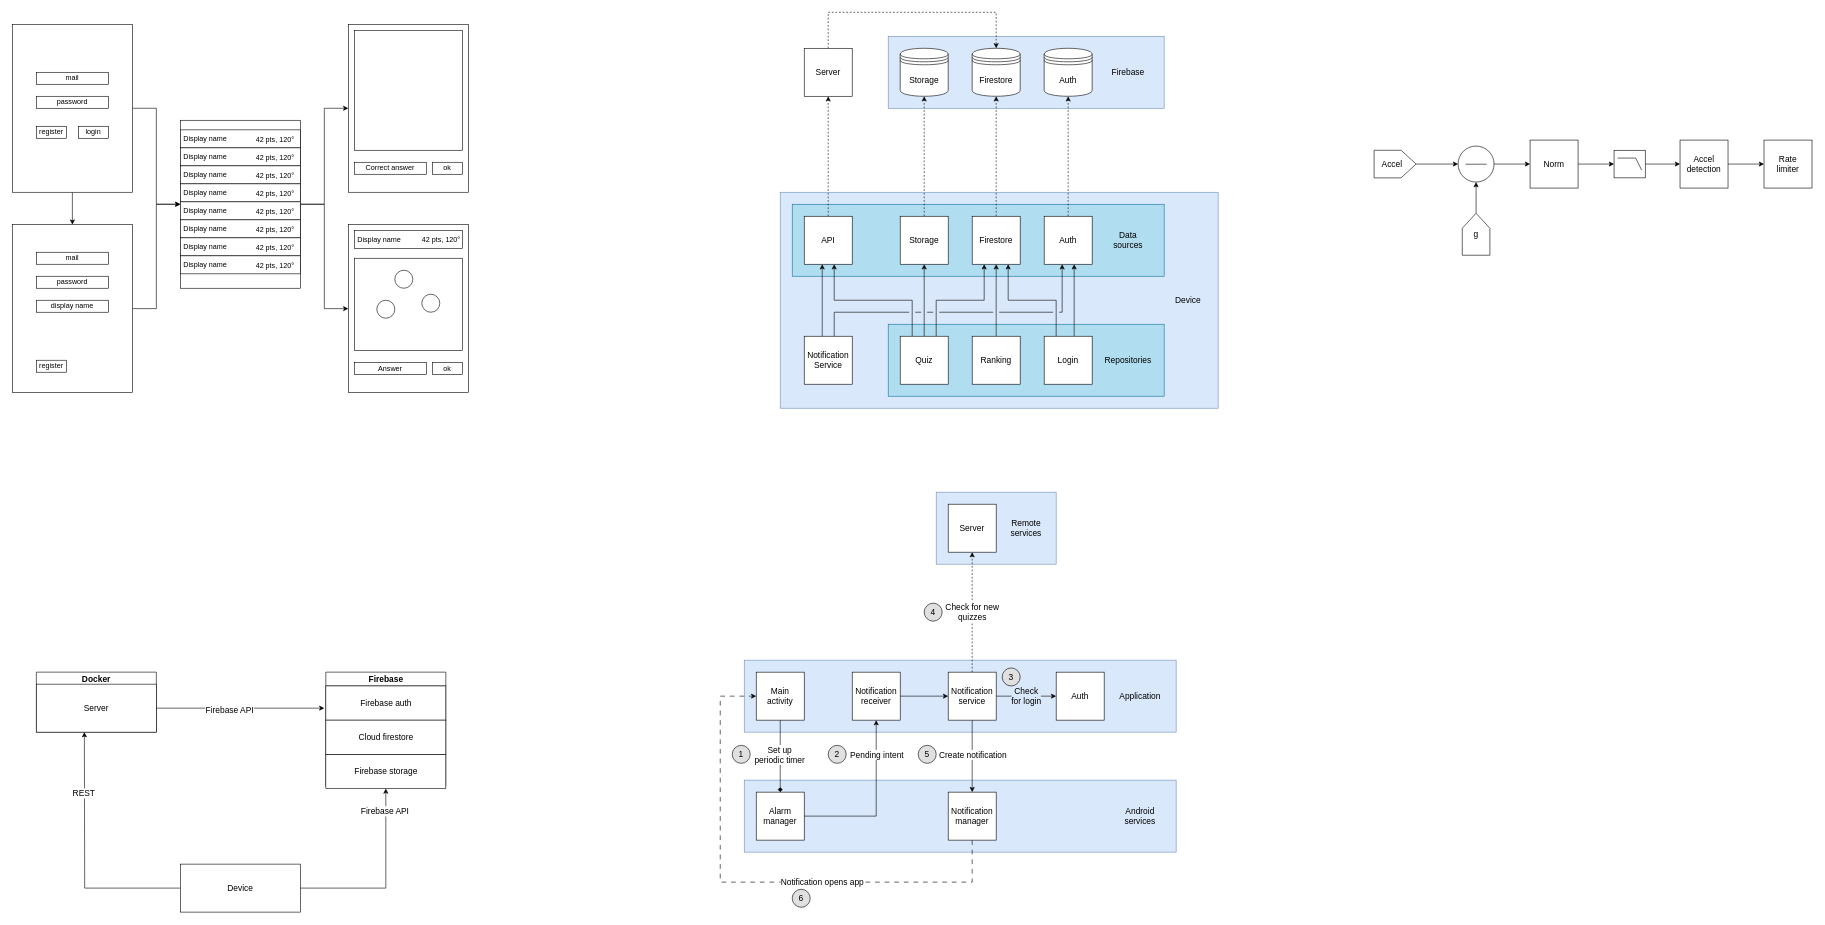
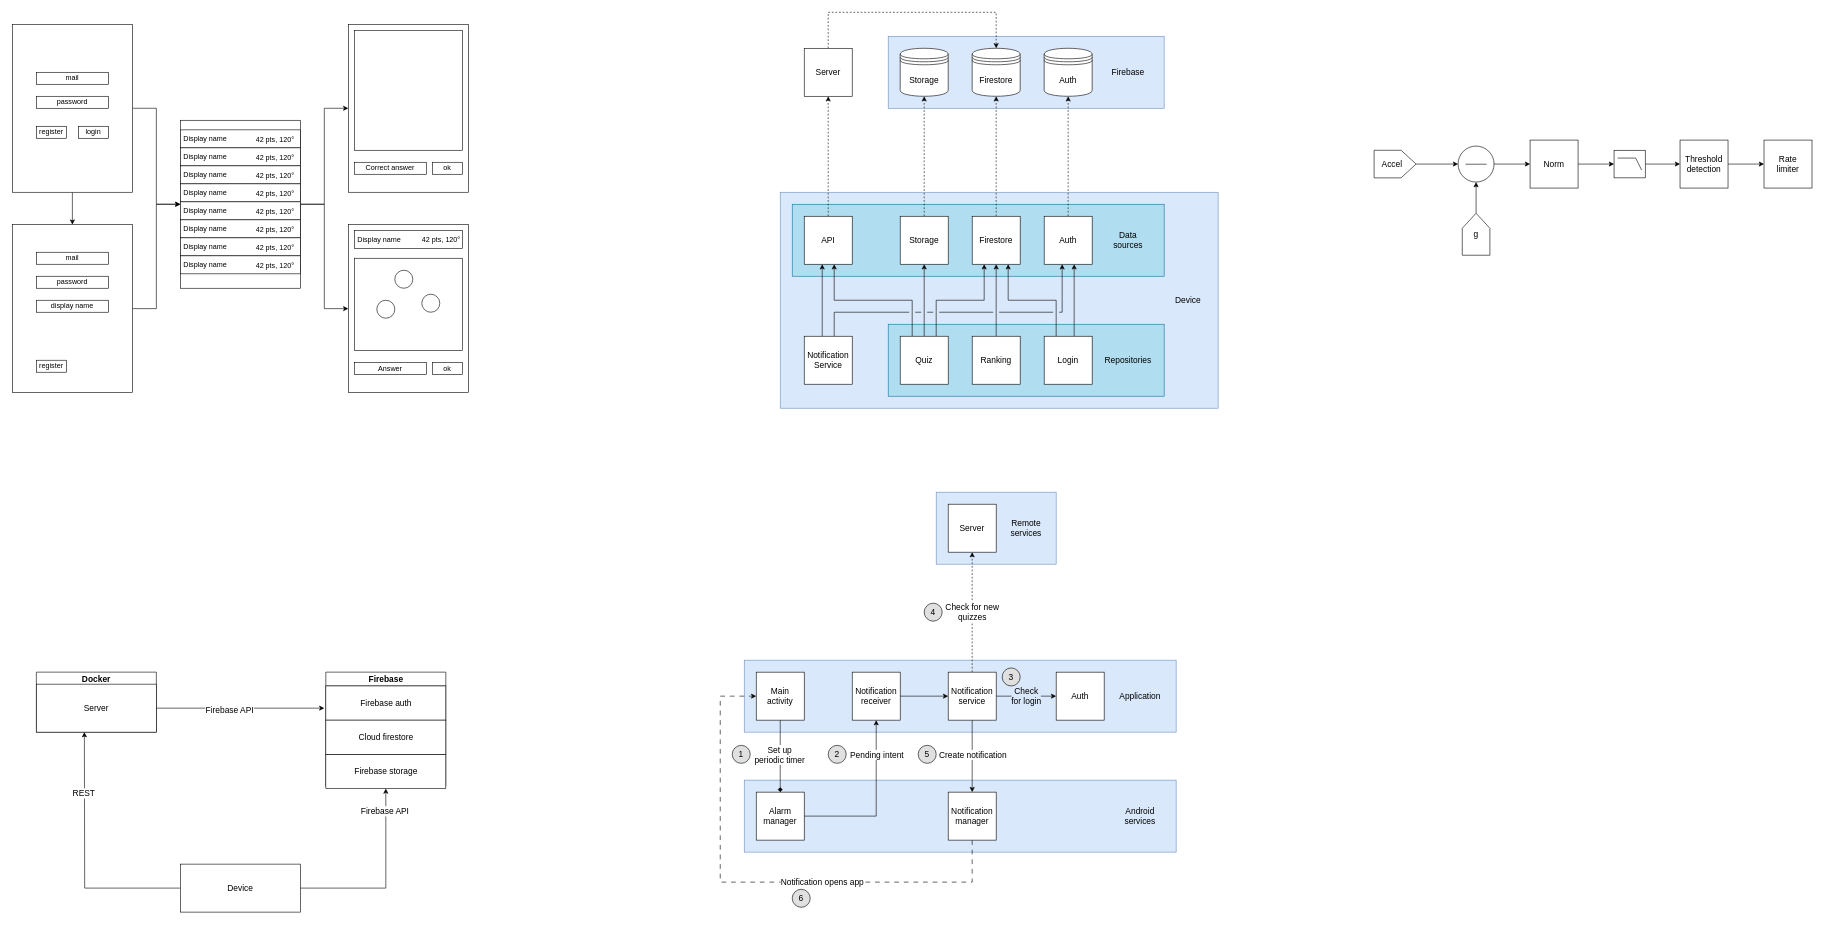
node "Accel detection": label "Accel detection" -> "Threshold detection"
